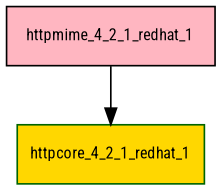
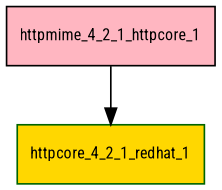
node "httpmime_4_2_1_redhat_1": label "httpmime_4_2_1_redhat_1" -> "httpmime_4_2_1_httpcore_1"
